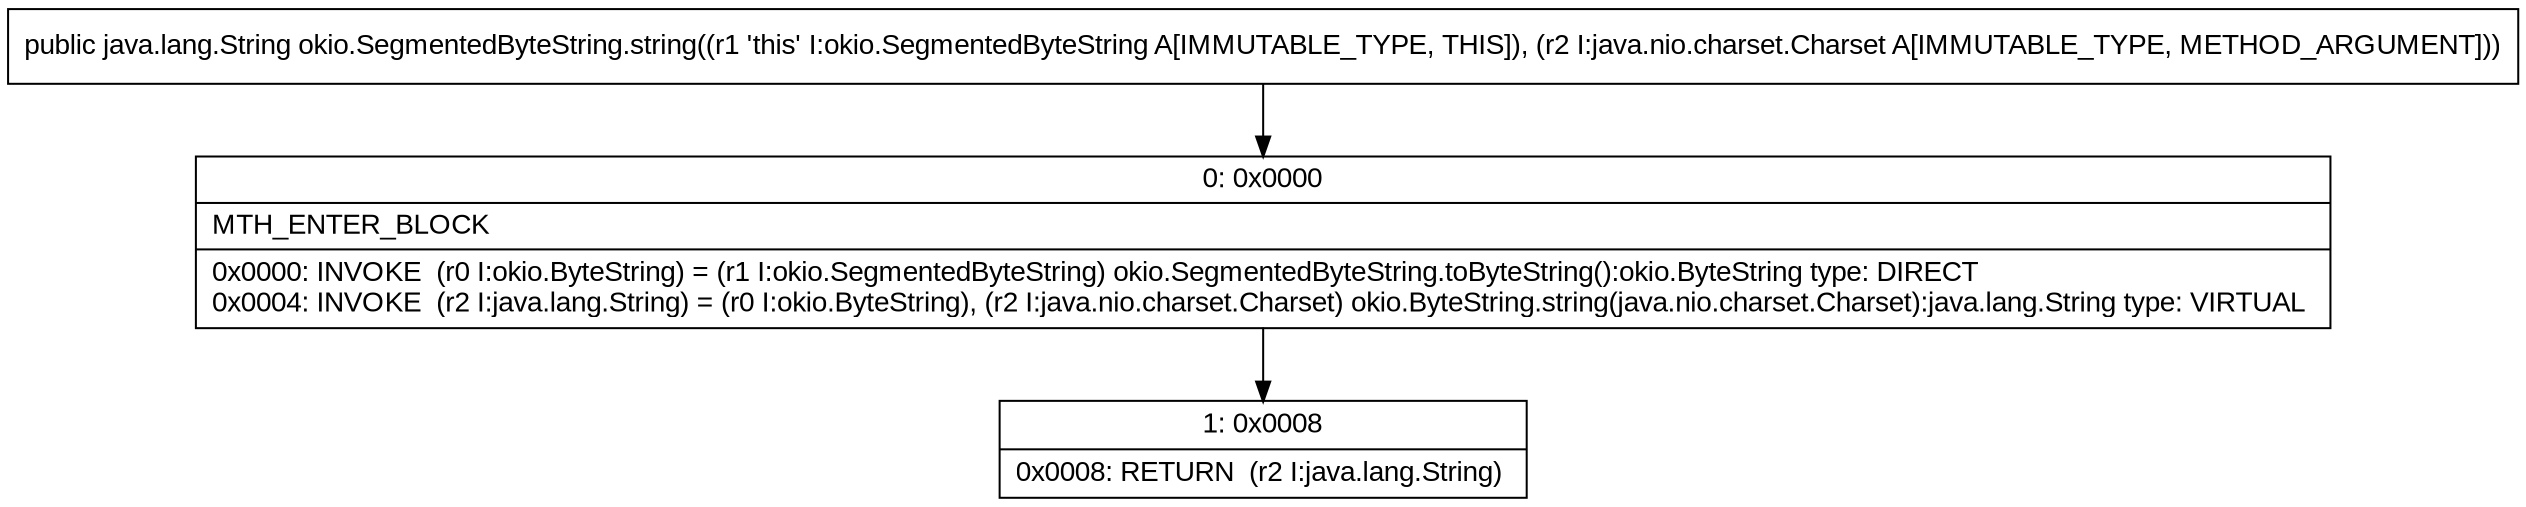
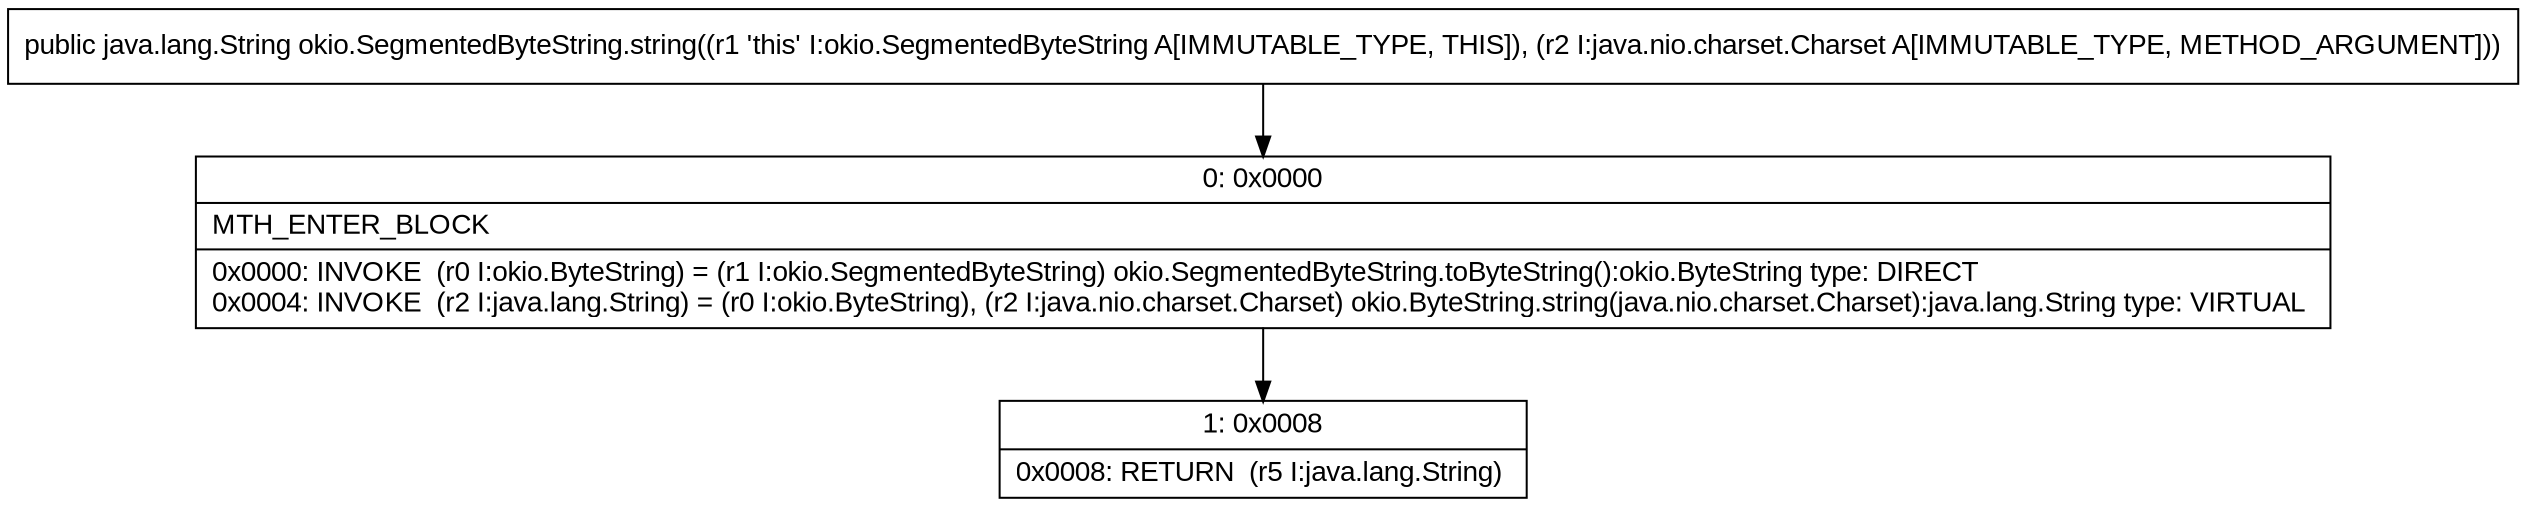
node "1: 0x0008": text "0x0008: RETURN  (r2 I:java.lang.String)" -> "0x0008: RETURN  (r5 I:java.lang.String)"
